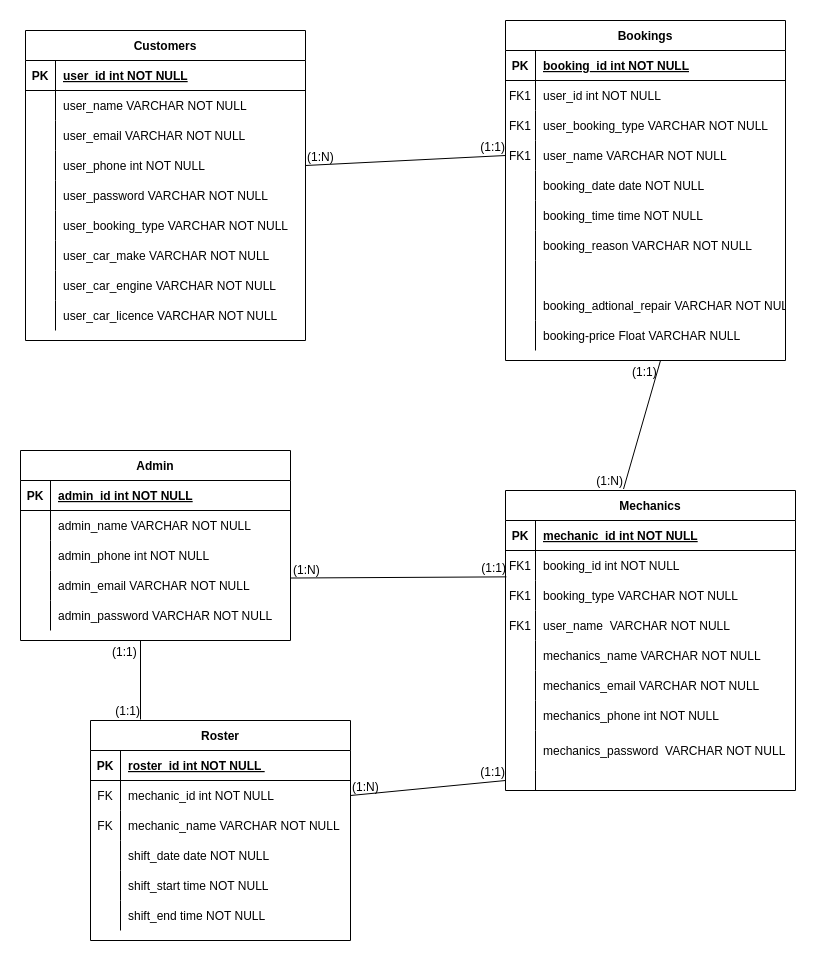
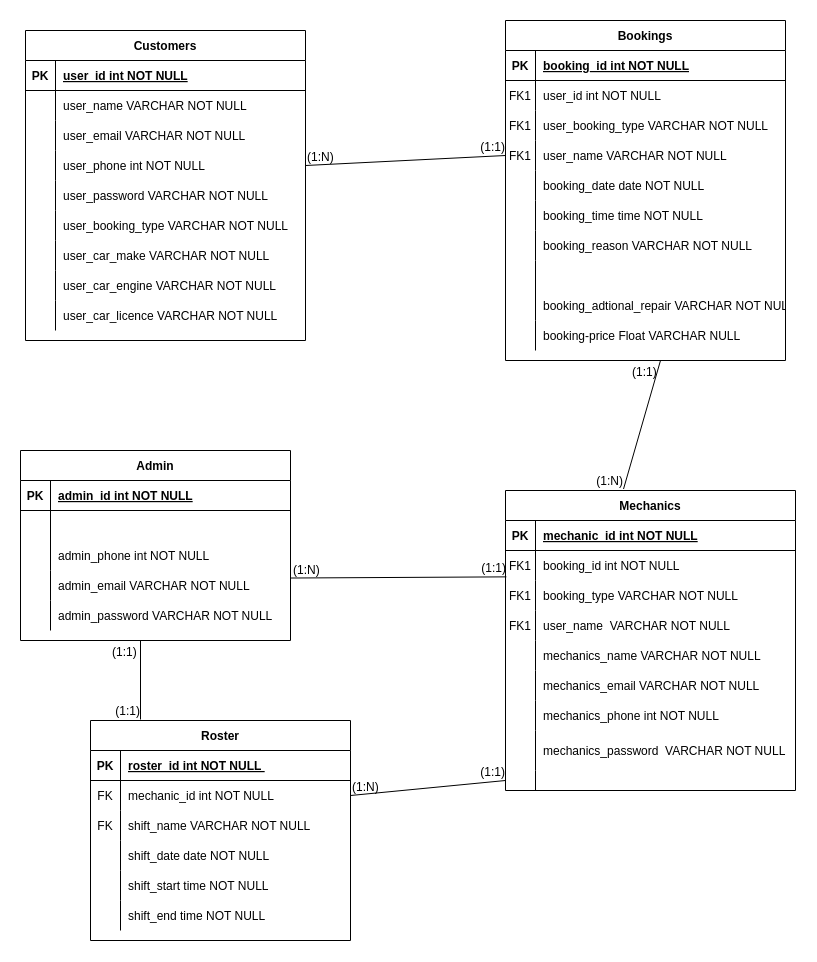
node "admin_name VARCHAR NOT NULL": removed
node "mechanic_name VARCHAR NOT NULL": label "mechanic_name VARCHAR NOT NULL" -> "shift_name VARCHAR NOT NULL"
